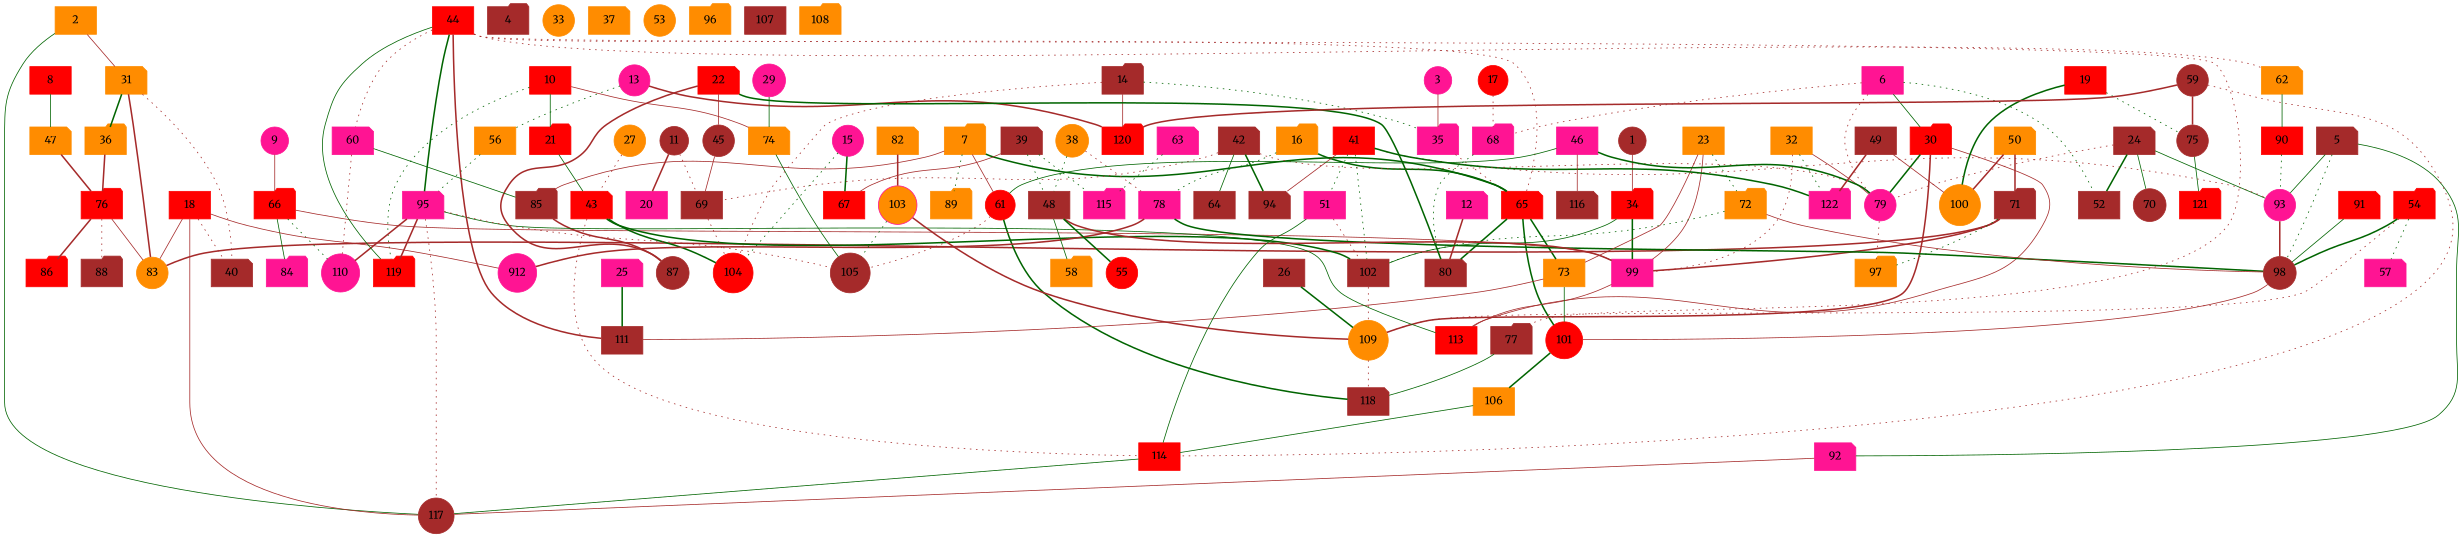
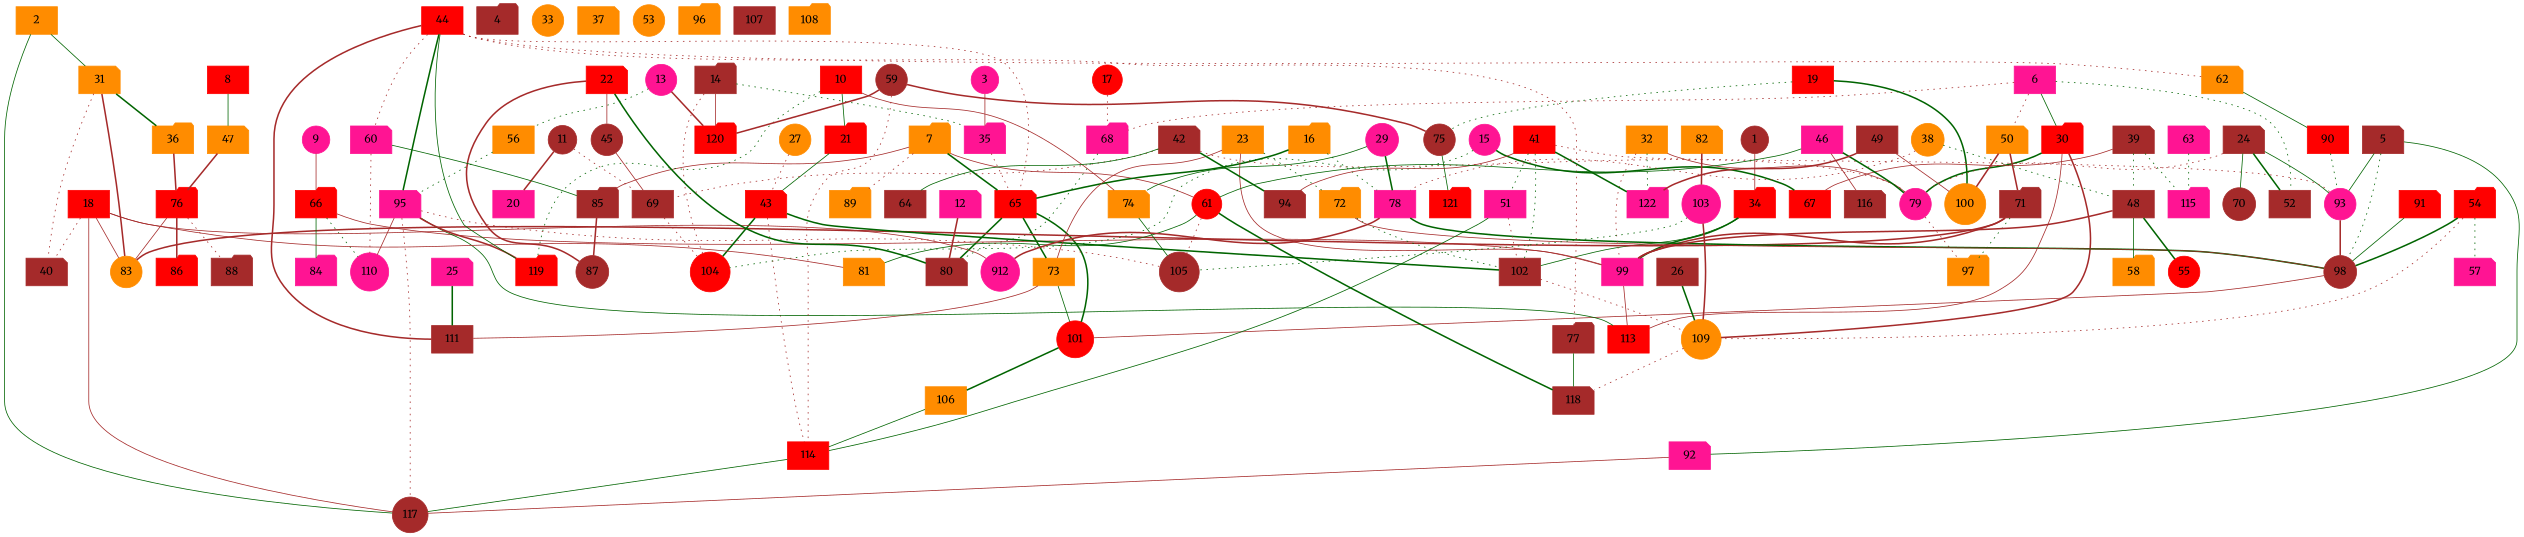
edge "2" -- "31": color brown -> darkgreen
edge "6" -- "79": now "6" -- "50"
edge "7" -- "89": color darkgreen -> brown
edge "29" -- "78": added
node "103": fillcolor darkorange -> deeppink
edge "95" -- "110": style bold -> solid
node "81": added
